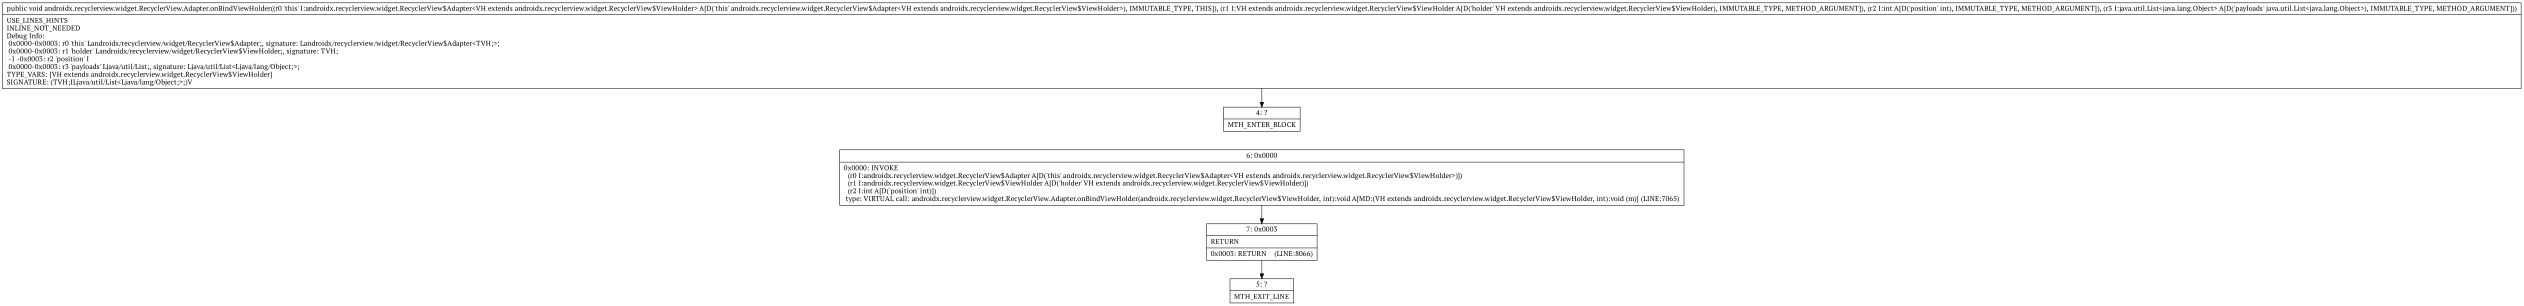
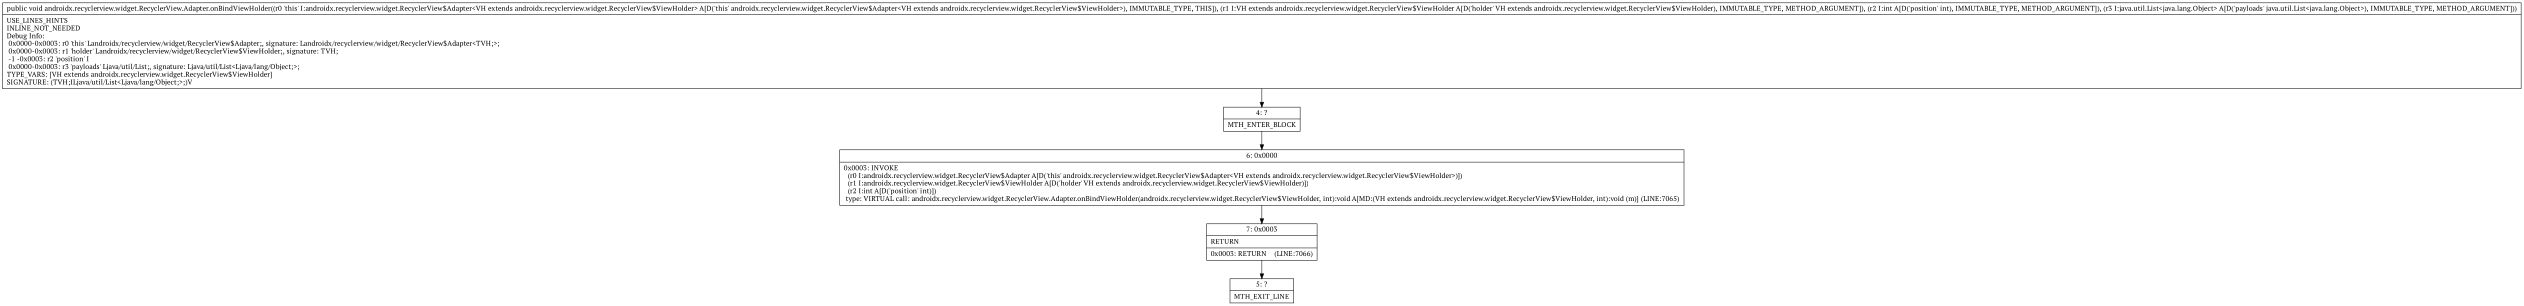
edge "4: ?" -> "6: 0x0000": added
node "6: 0x0000": text "0x0000: INVOKE" -> "0x0003: INVOKE"
node "7: 0x0003": text "0x0003: RETURN    (LINE:8066)" -> "0x0003: RETURN    (LINE:7066)"
